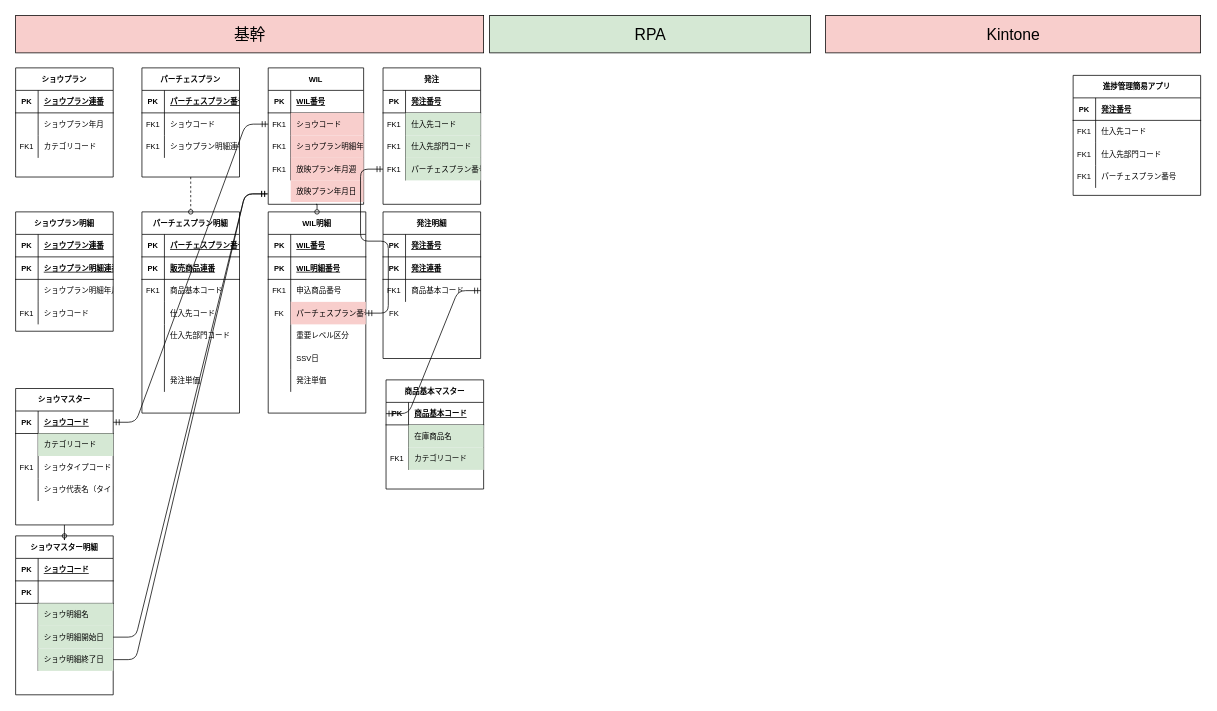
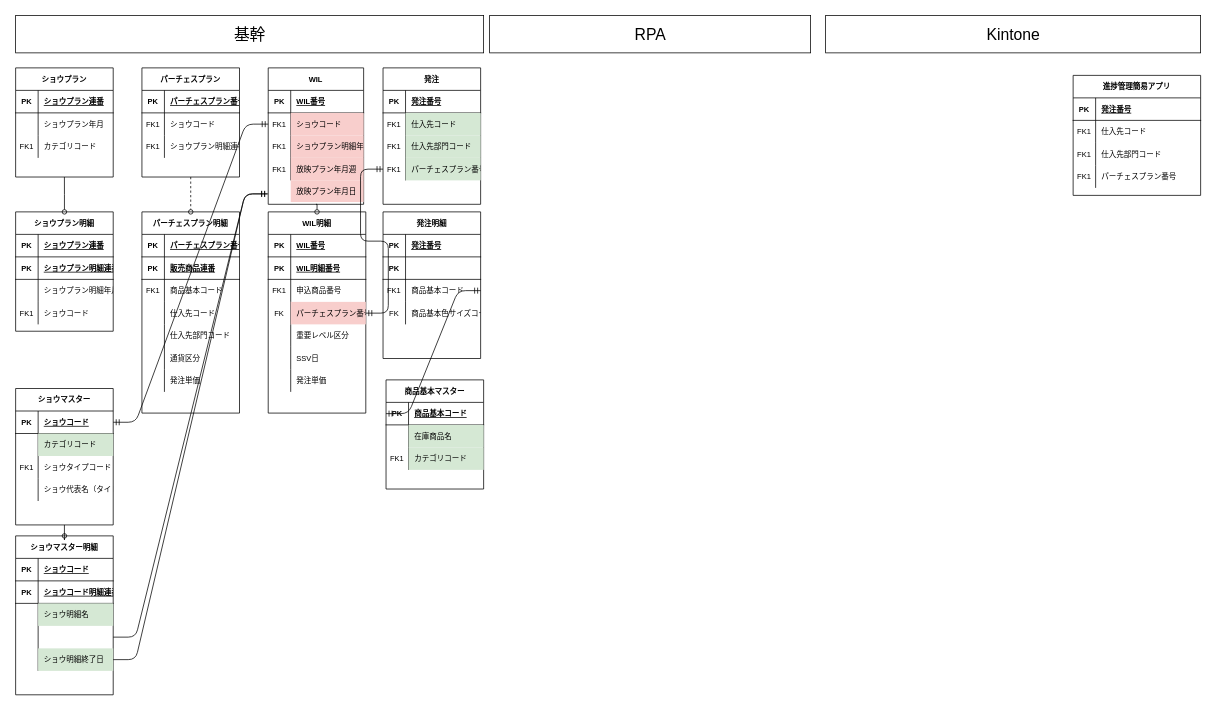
node "基幹": fillcolor #f8cecc -> #ffffff
node "RPA": fillcolor #d5e8d4 -> #ffffff
node "Kintone": fillcolor #f8cecc -> #ffffff
edge "ショウプラン" -> "ショウプラン明細": added
node "発注連番": removed
node "商品基本色サイズコード": added
node "通貨区分": added
node "ショウコード明細連番": added
node "ショウ明細開始日": removed
